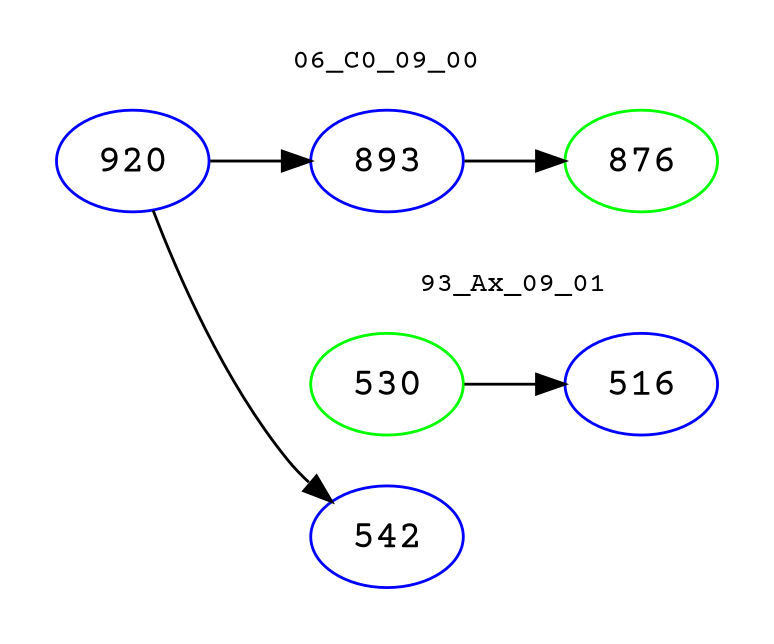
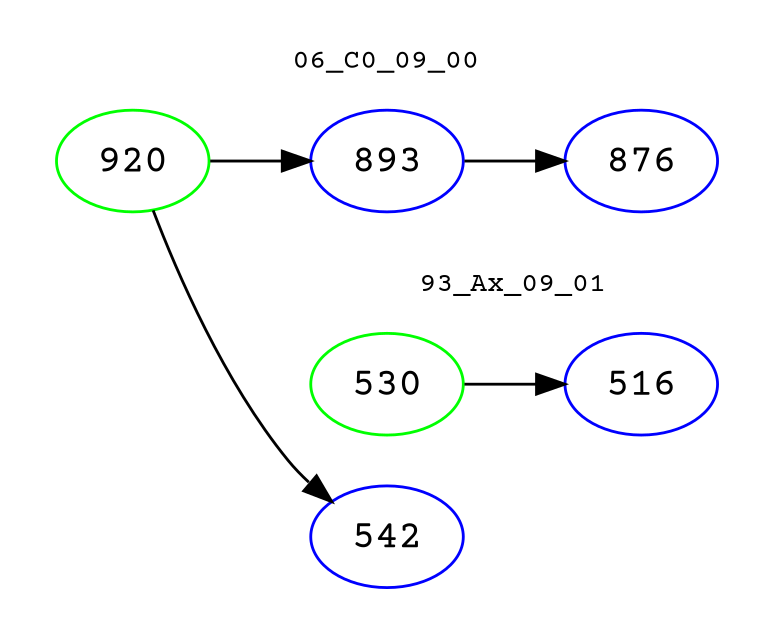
node "920": color blue -> green
node "876": color green -> blue
